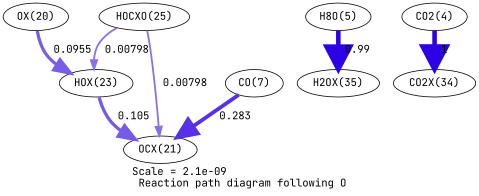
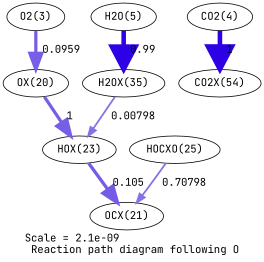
node "O2(3)": added
node "H8O(5)": label "H8O(5)" -> "H2O(5)"
edge "HOCXO(25)" -> "HOX(23)": now "H2OX(35)" -> "HOX(23)"
edge "OX(20)" -> "HOX(23)": label " 0.0955" -> " 1"
edge "HOCXO(25)" -> "OCX(21)": label " 0.00798" -> " 0.70798"
node "CO(7)": removed
node "CO2X(34)": label "CO2X(34)" -> "CO2X(54)"
